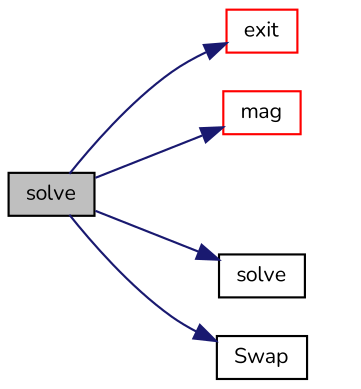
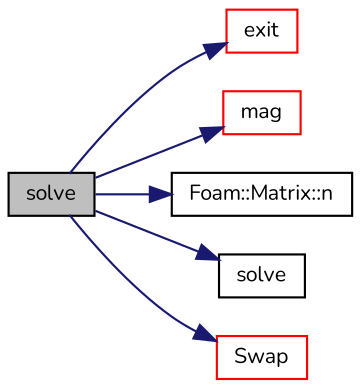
node "Foam::Matrix::n": added
node "Swap": color black -> red
